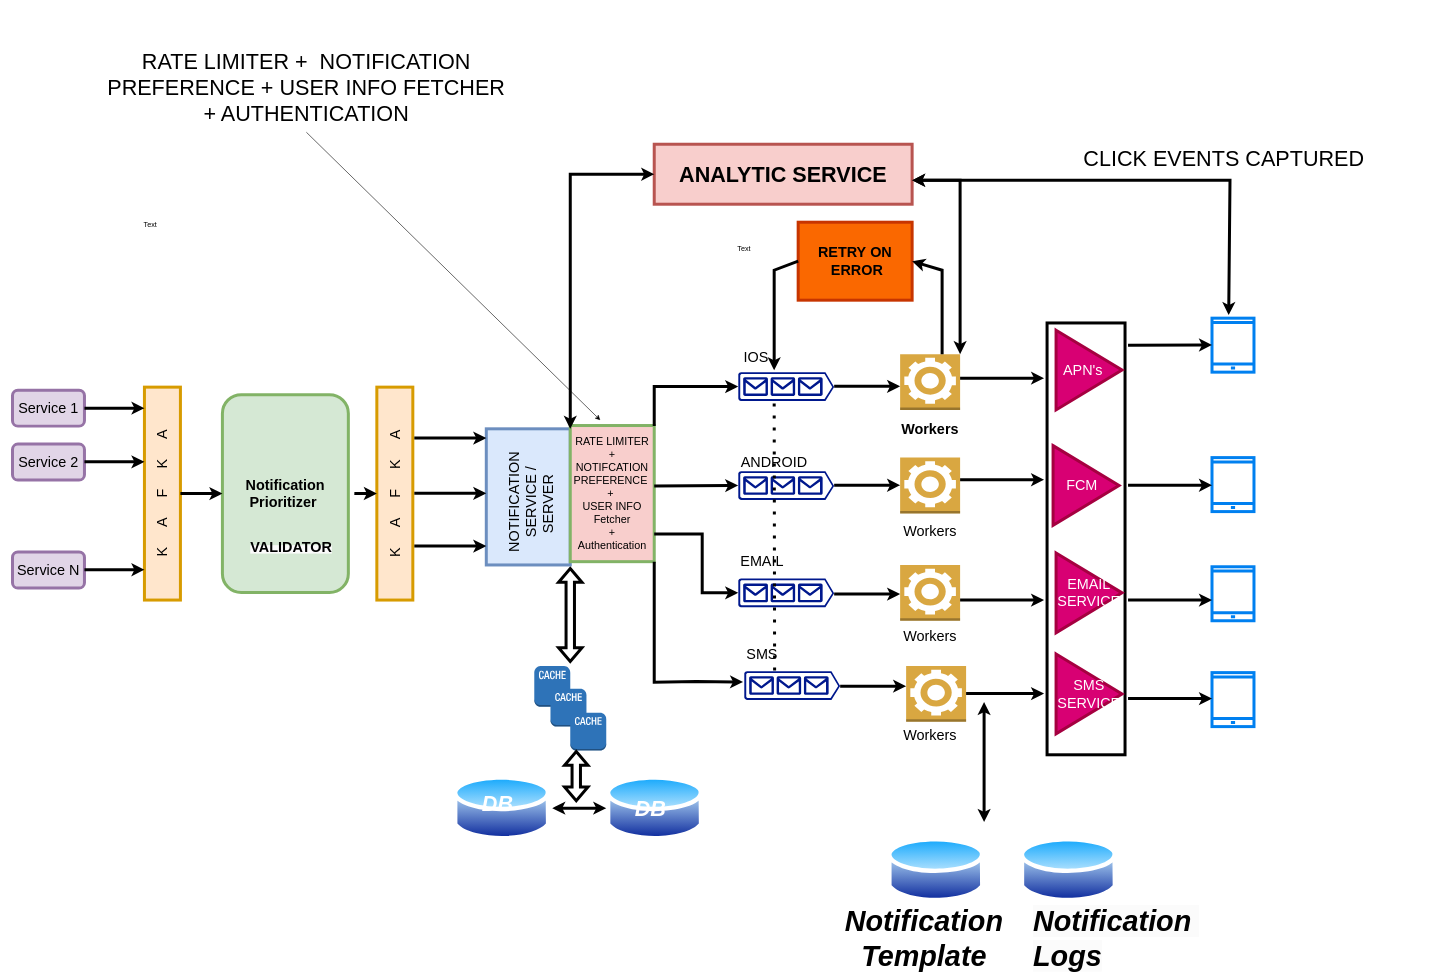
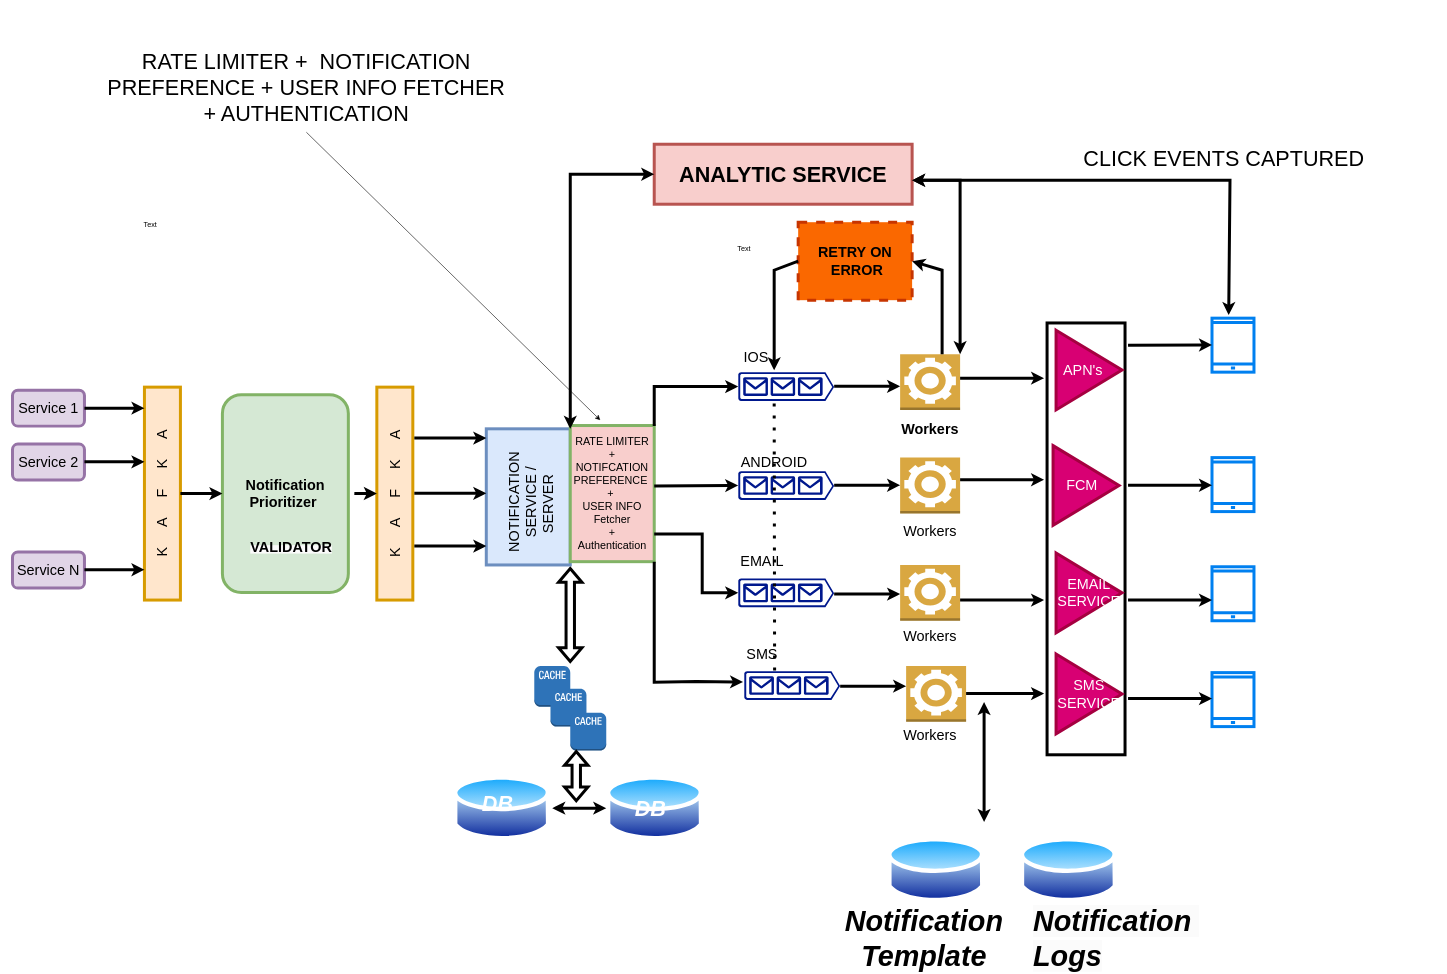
node "RETRY ON ERROR": style solid -> dashed
